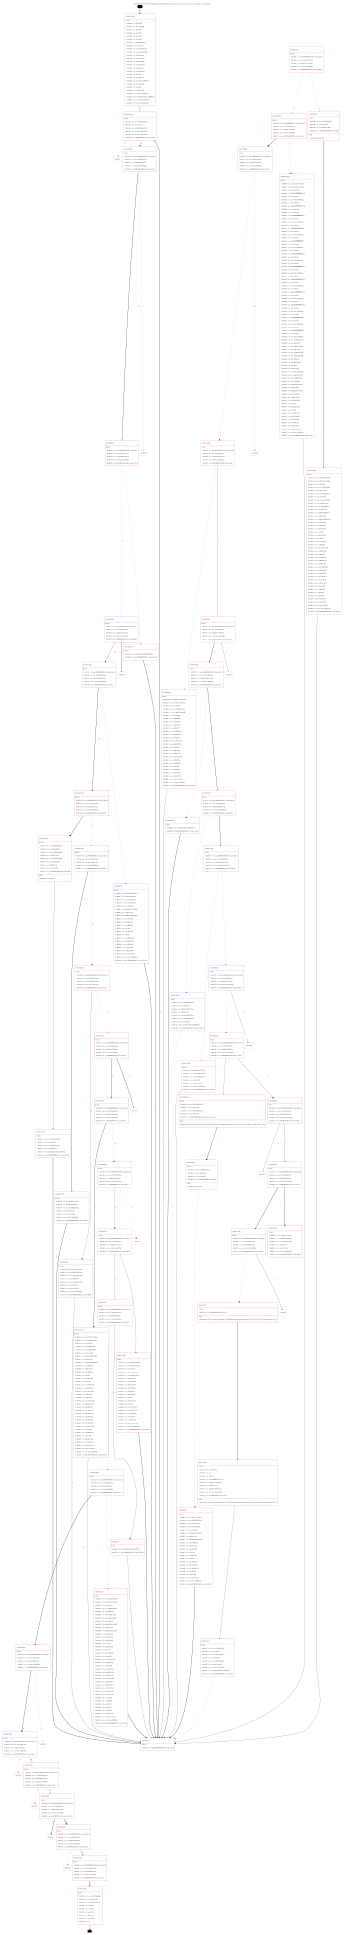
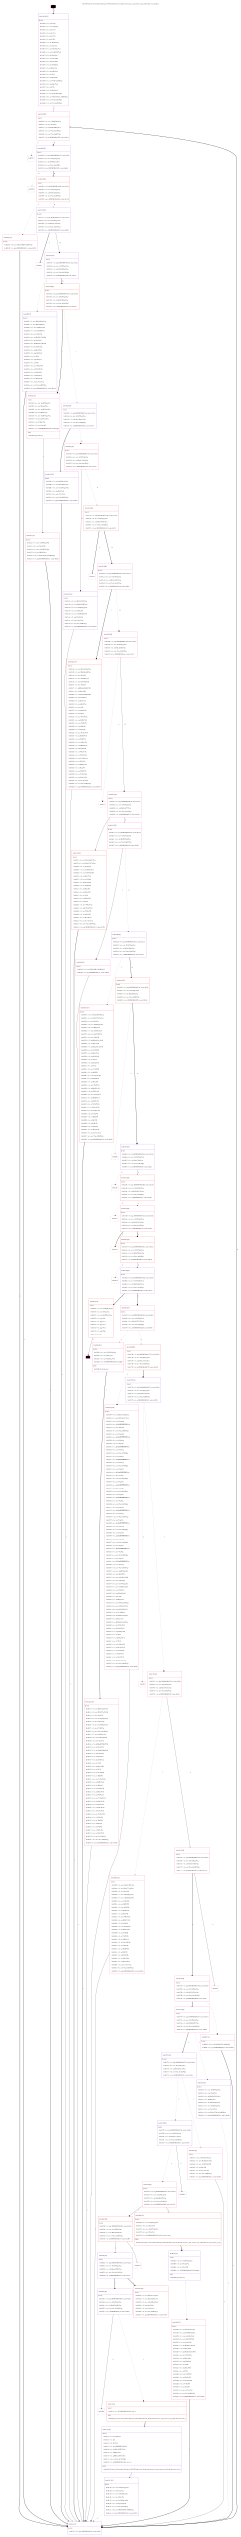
edge "0x4016d5 [28]" -> "0x4016f1 [28]": added, label "9"
